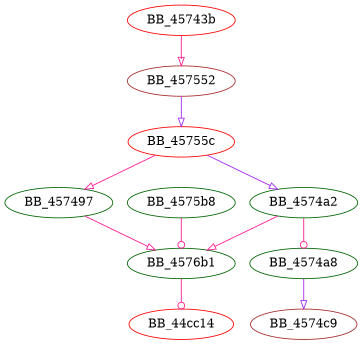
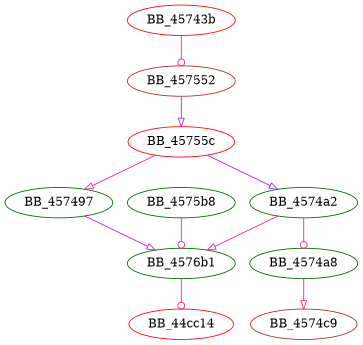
edge "BB_45743b" -> "BB_457552": arrowhead onormal -> odot
edge "BB_457497" -> "BB_4576b1": color deeppink -> purple
edge "BB_4574a8" -> "BB_4574c9": color purple -> deeppink
